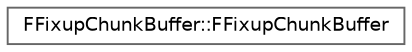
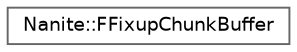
node "FFixupChunkBuffer::FFixupChunkBuffer": label "FFixupChunkBuffer::FFixupChunkBuffer" -> "Nanite::FFixupChunkBuffer"
